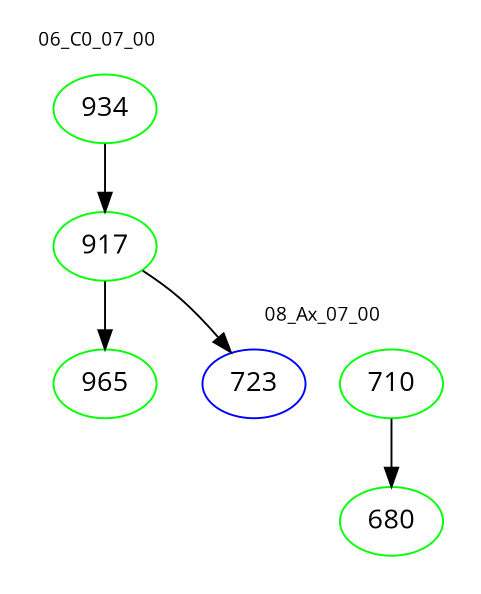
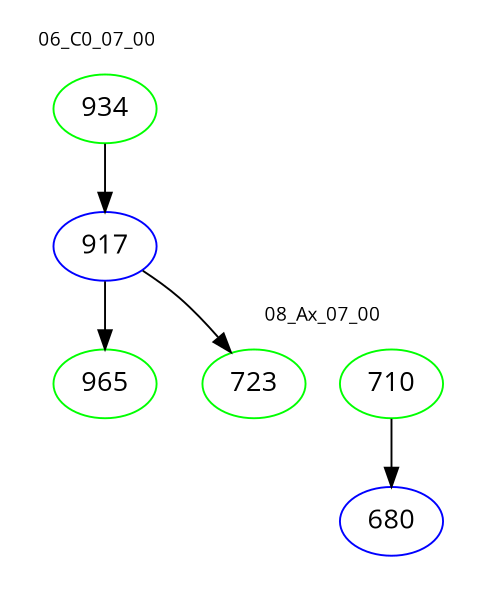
node "917": color green -> blue
node "723": color blue -> green
node "680": color green -> blue
